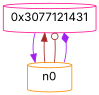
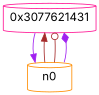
node "0x3077121431": label "0x3077121431" -> "0x3077621431"
